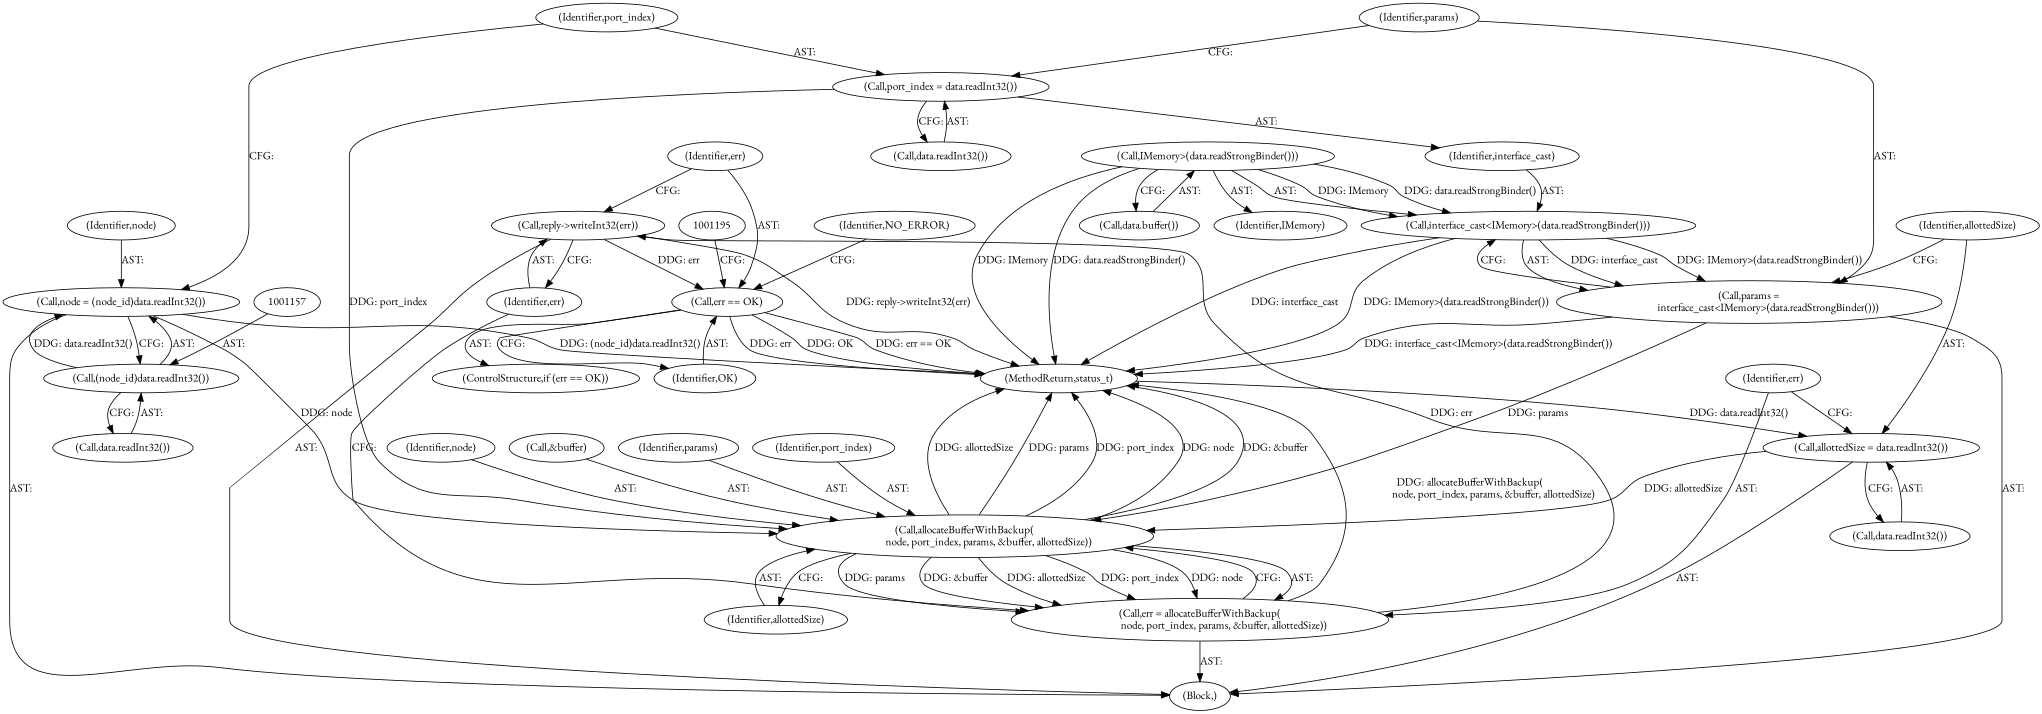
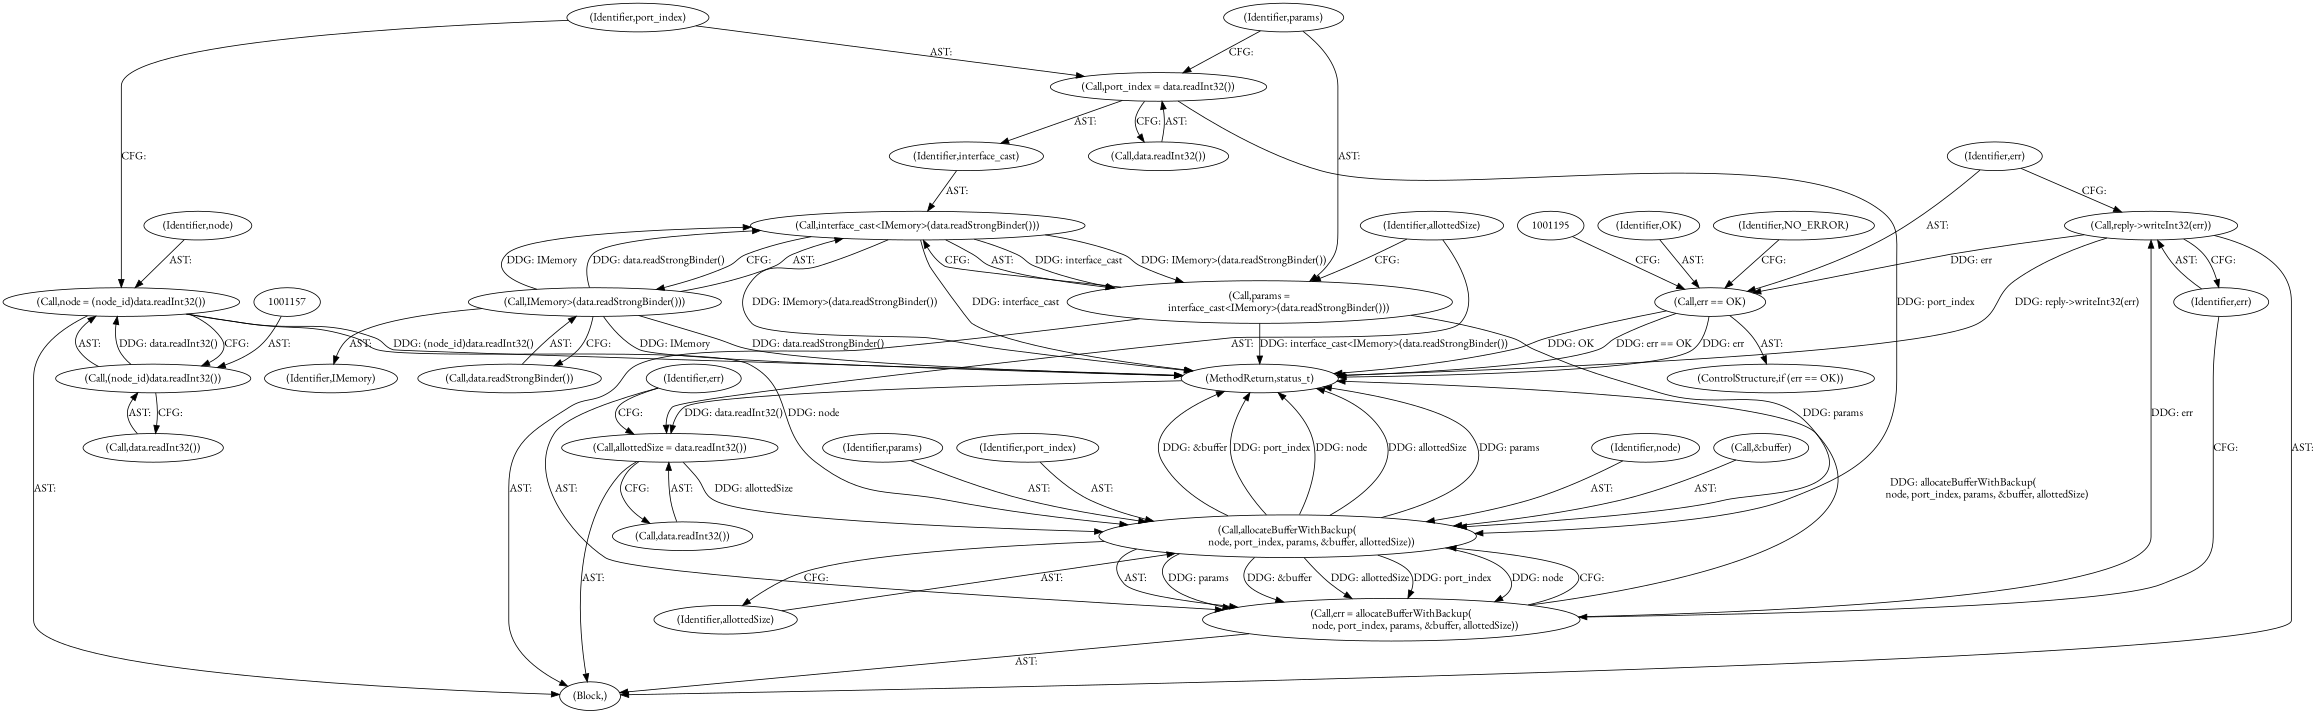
node "(Call,data.buffer())": label "(Call,data.buffer())" -> "(Call,data.readStrongBinder())"
edge "(Call,interface_cast<IMemory>(data.readStrongBinder()))" -> "(Call,IMemory>(data.readStrongBinder()))": added, label "CFG:"
edge "(Call,err == OK)" -> "(Identifier,OK)": removed, label "CFG:"
